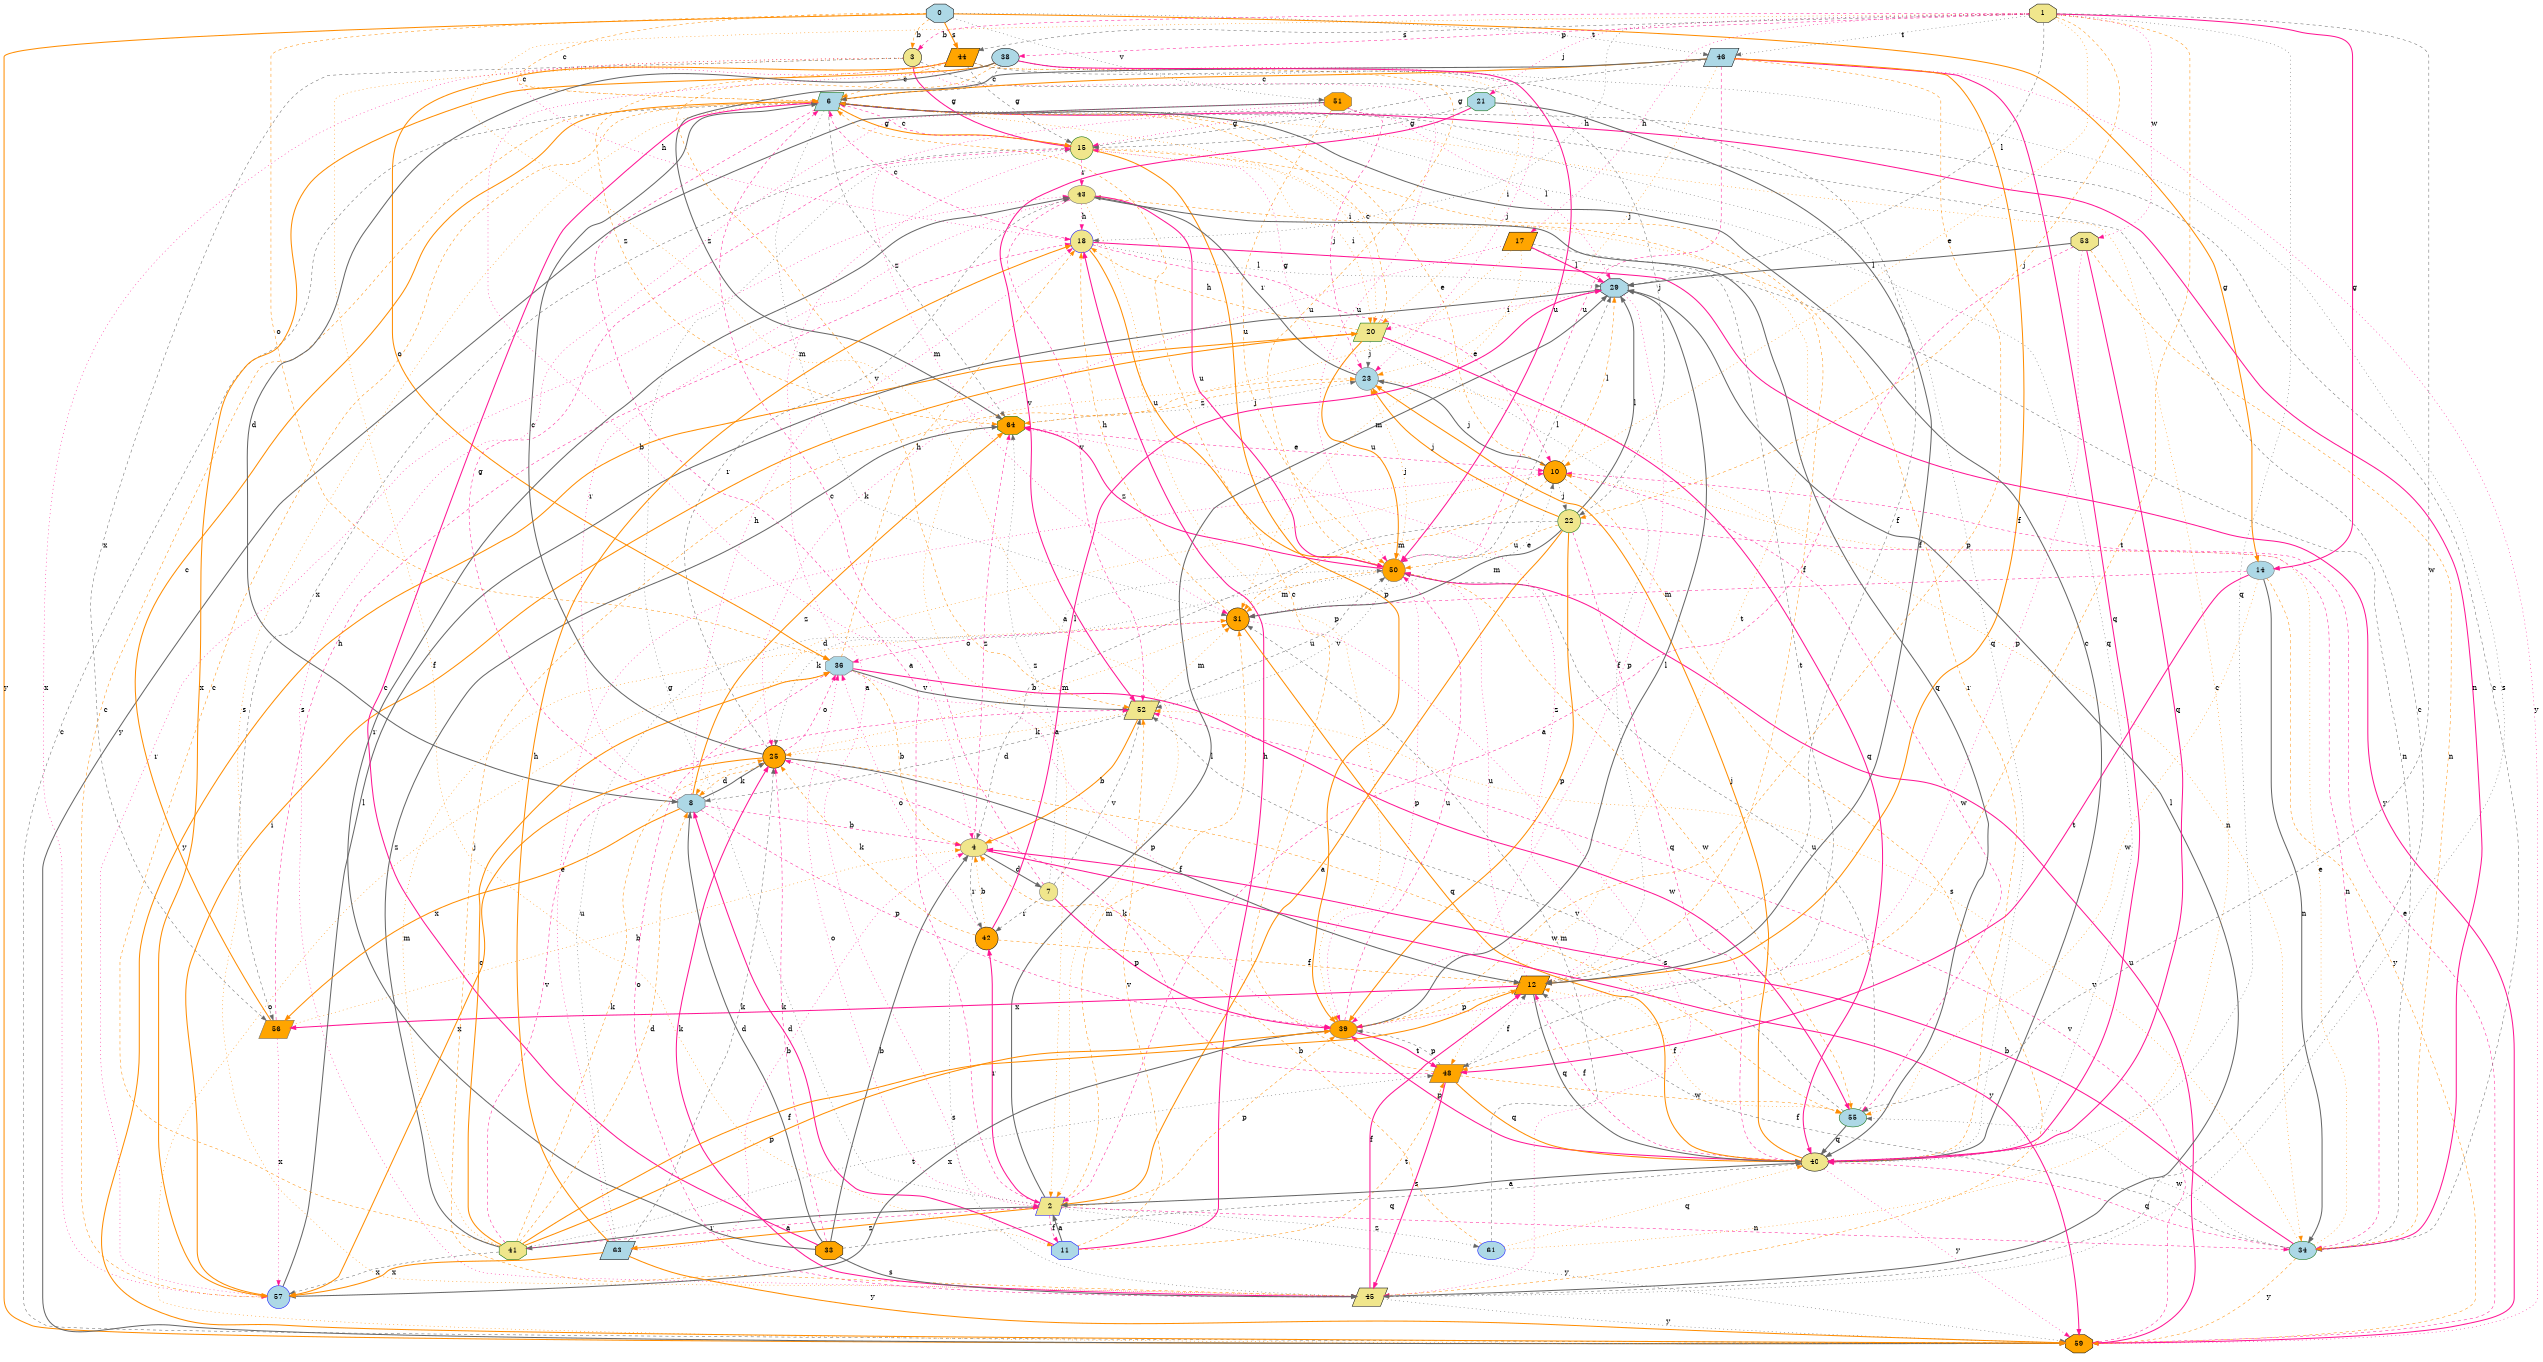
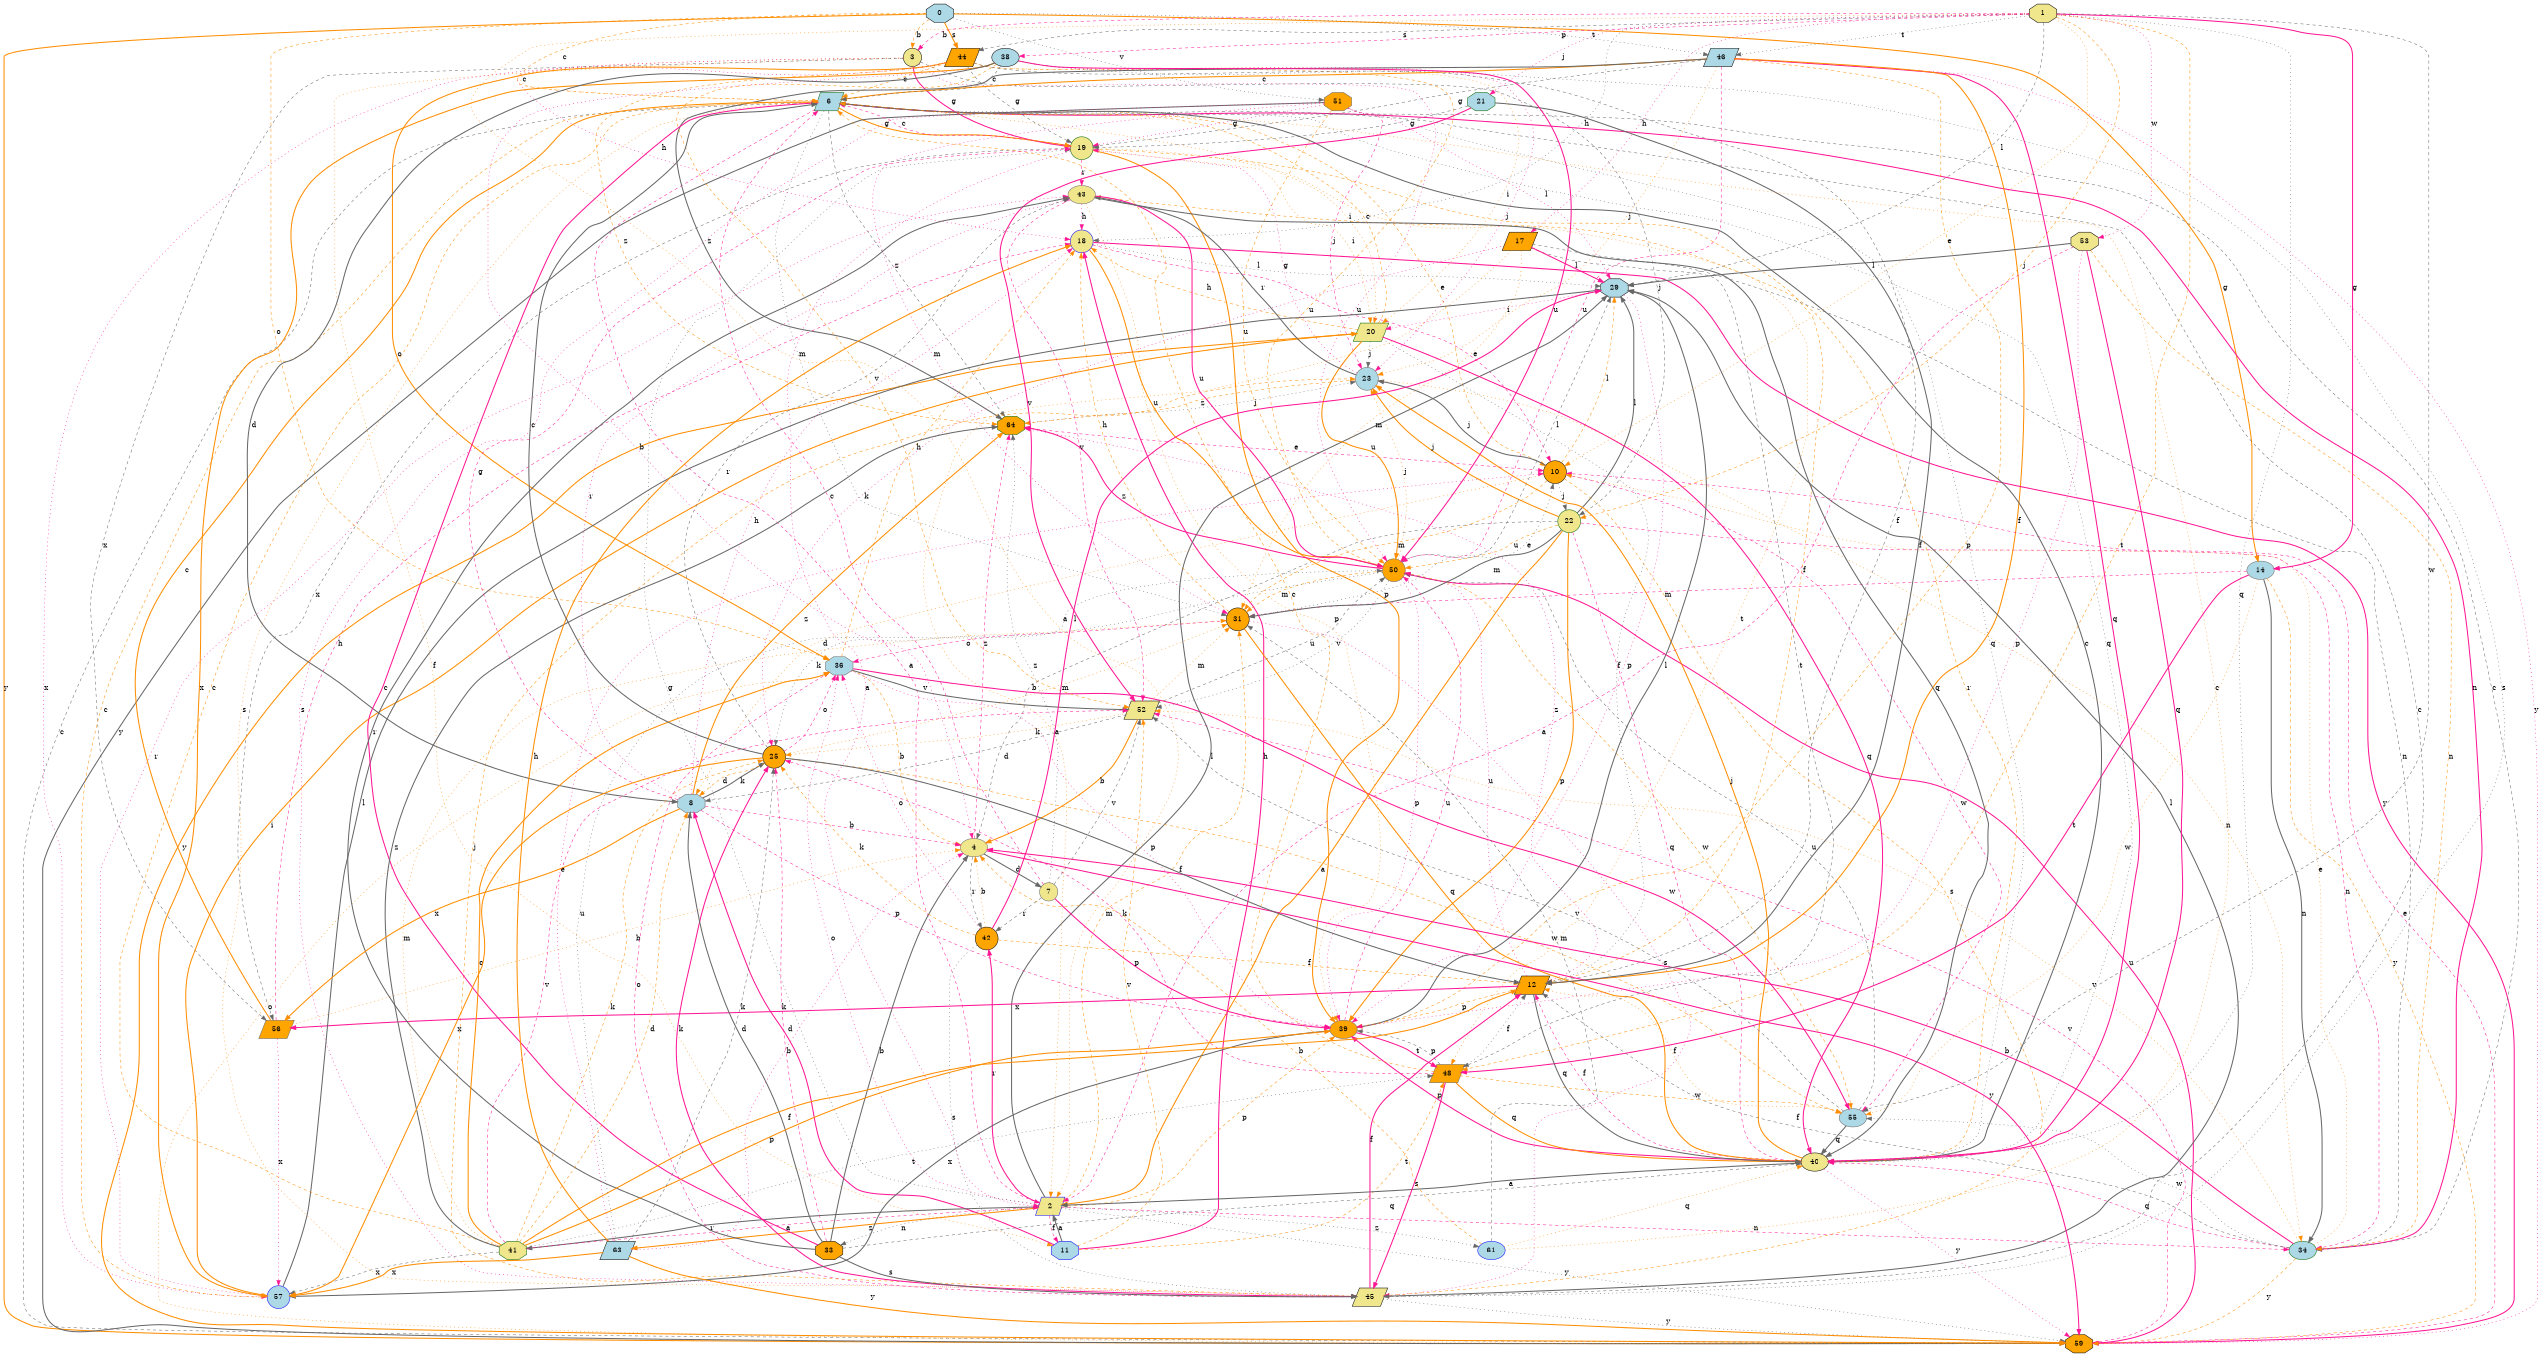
node "15": label "15" -> "19"
edge "18" -> "6": removed, label "c"
node "55": color darkgreen -> gray40
edge "2" -> "33": added, label "n"
